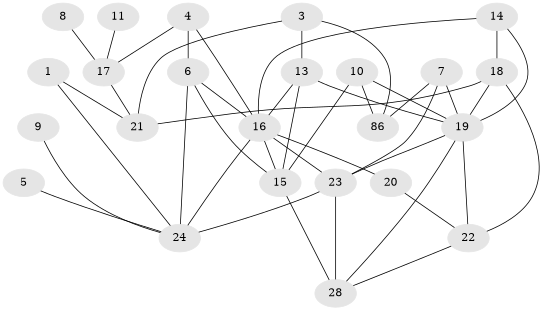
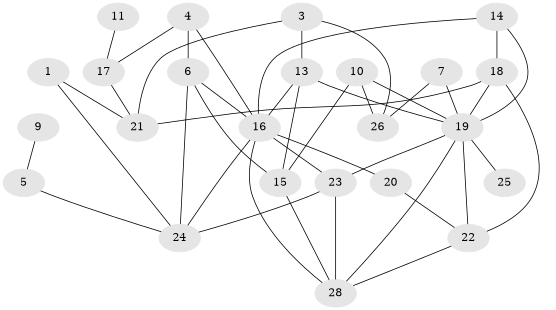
node "8": removed
node "86": label "86" -> "26"
edge "7" -- "23": removed
edge "16" -- "15": now "16" -- "28"
node "25": added
edge "9" -- "24": now "9" -- "5"
